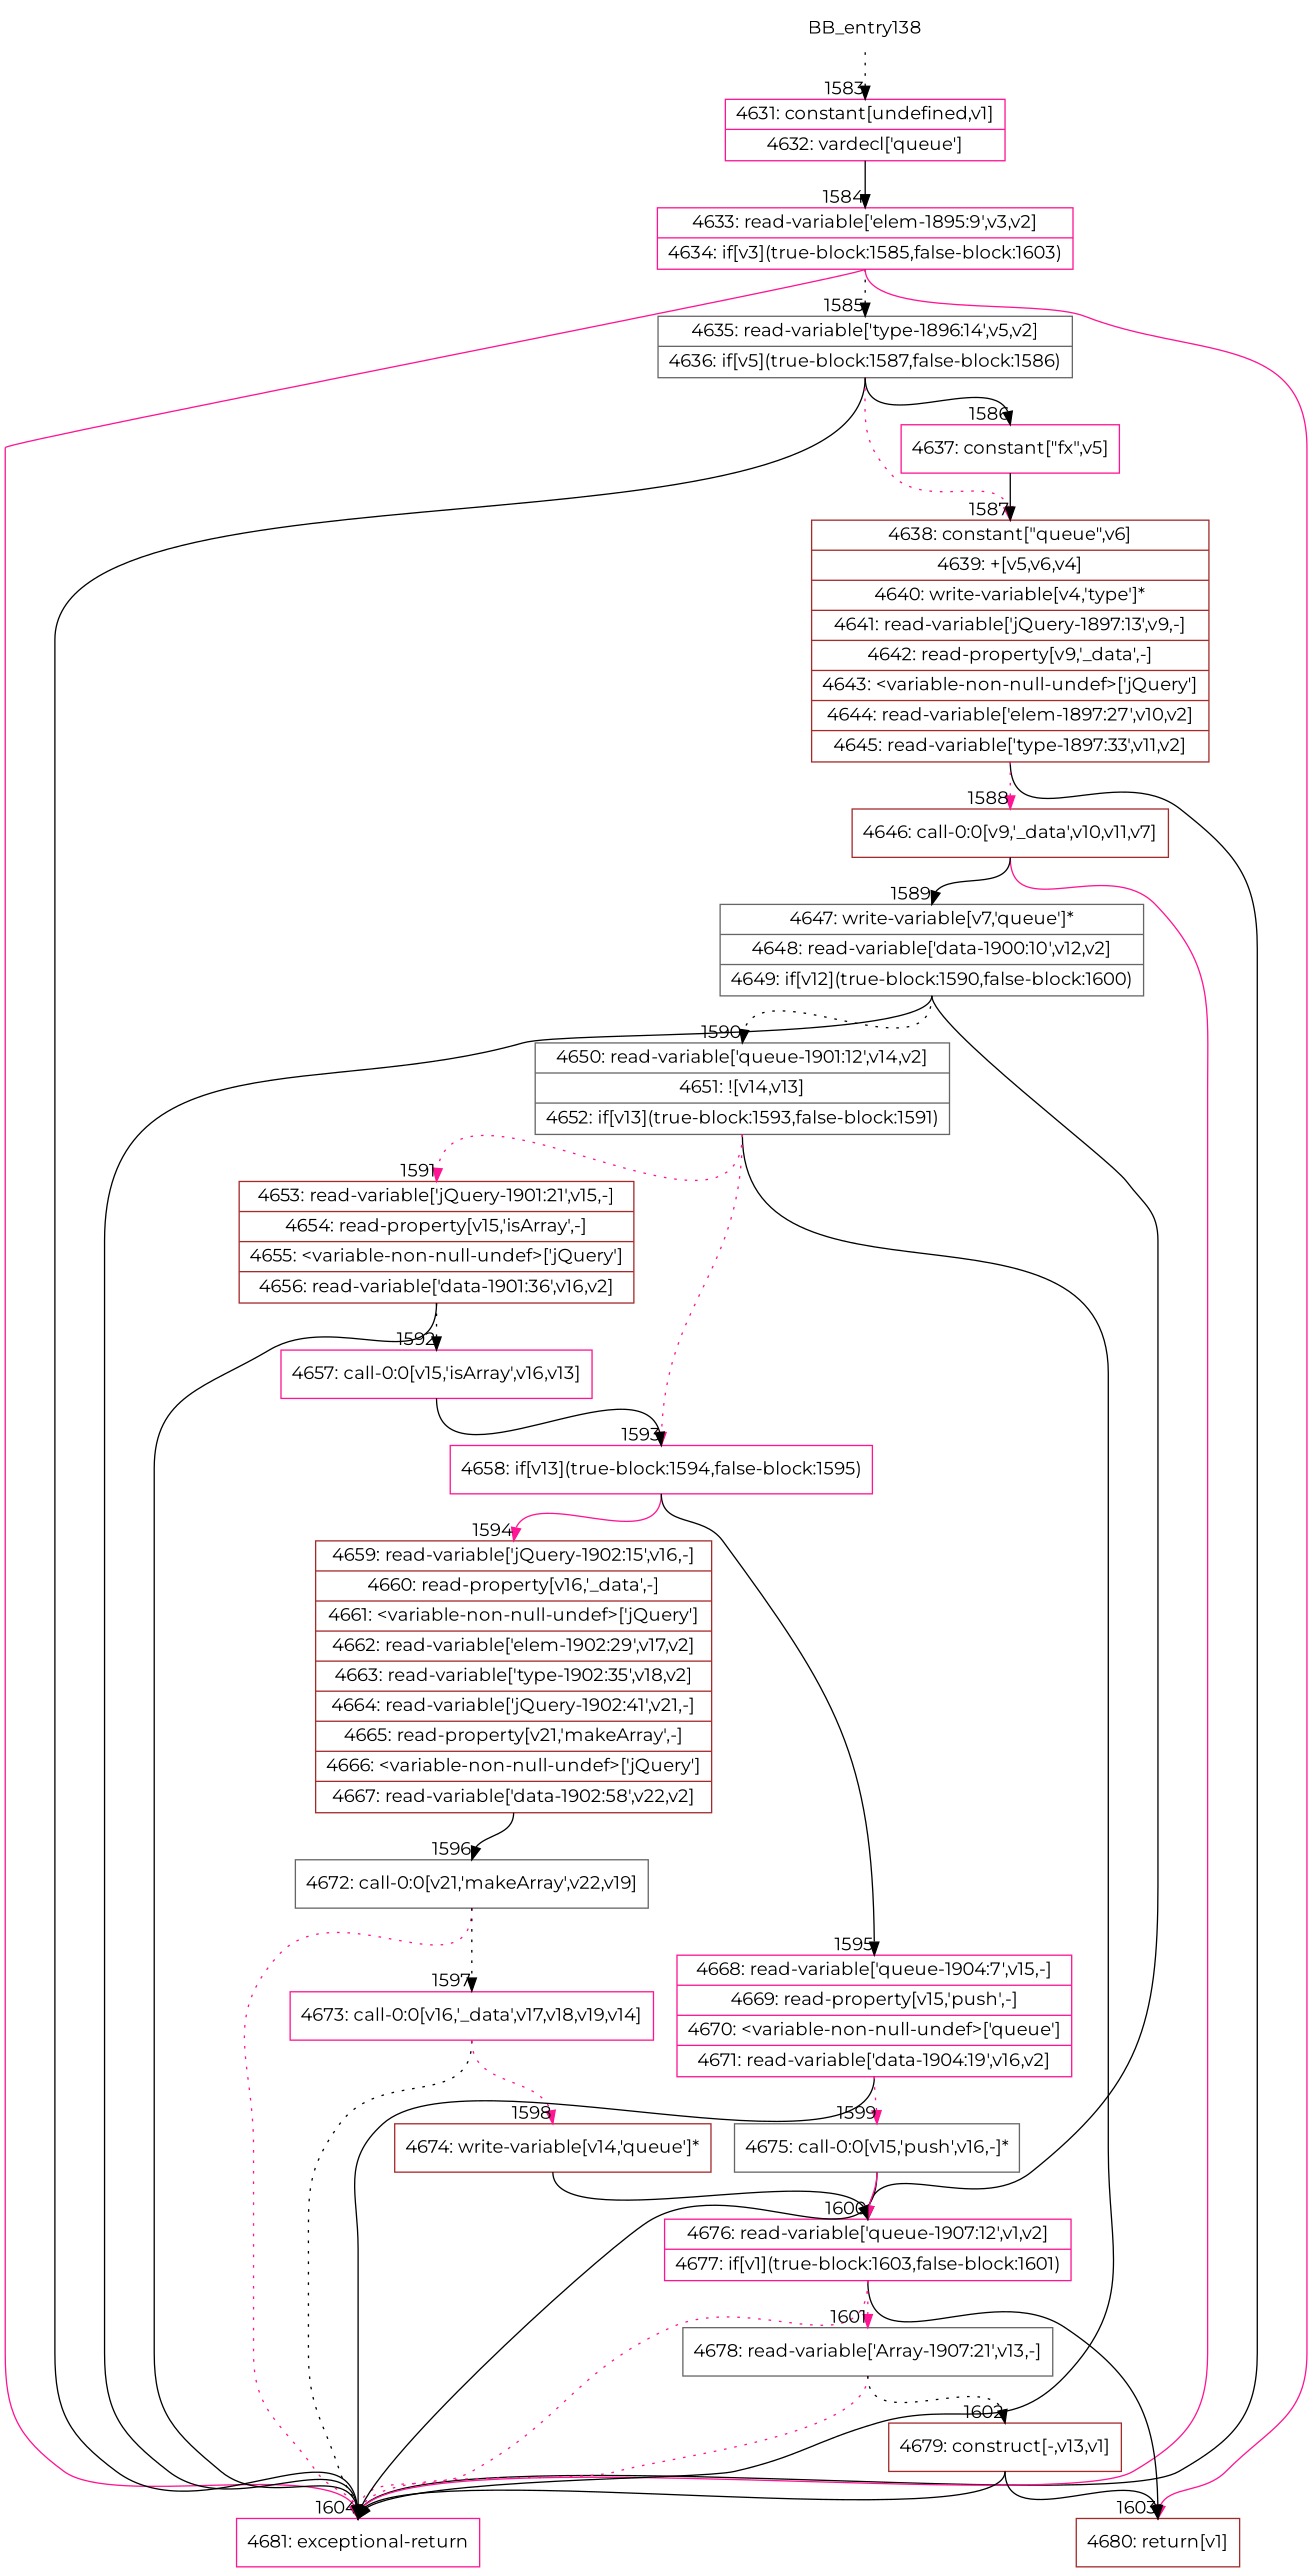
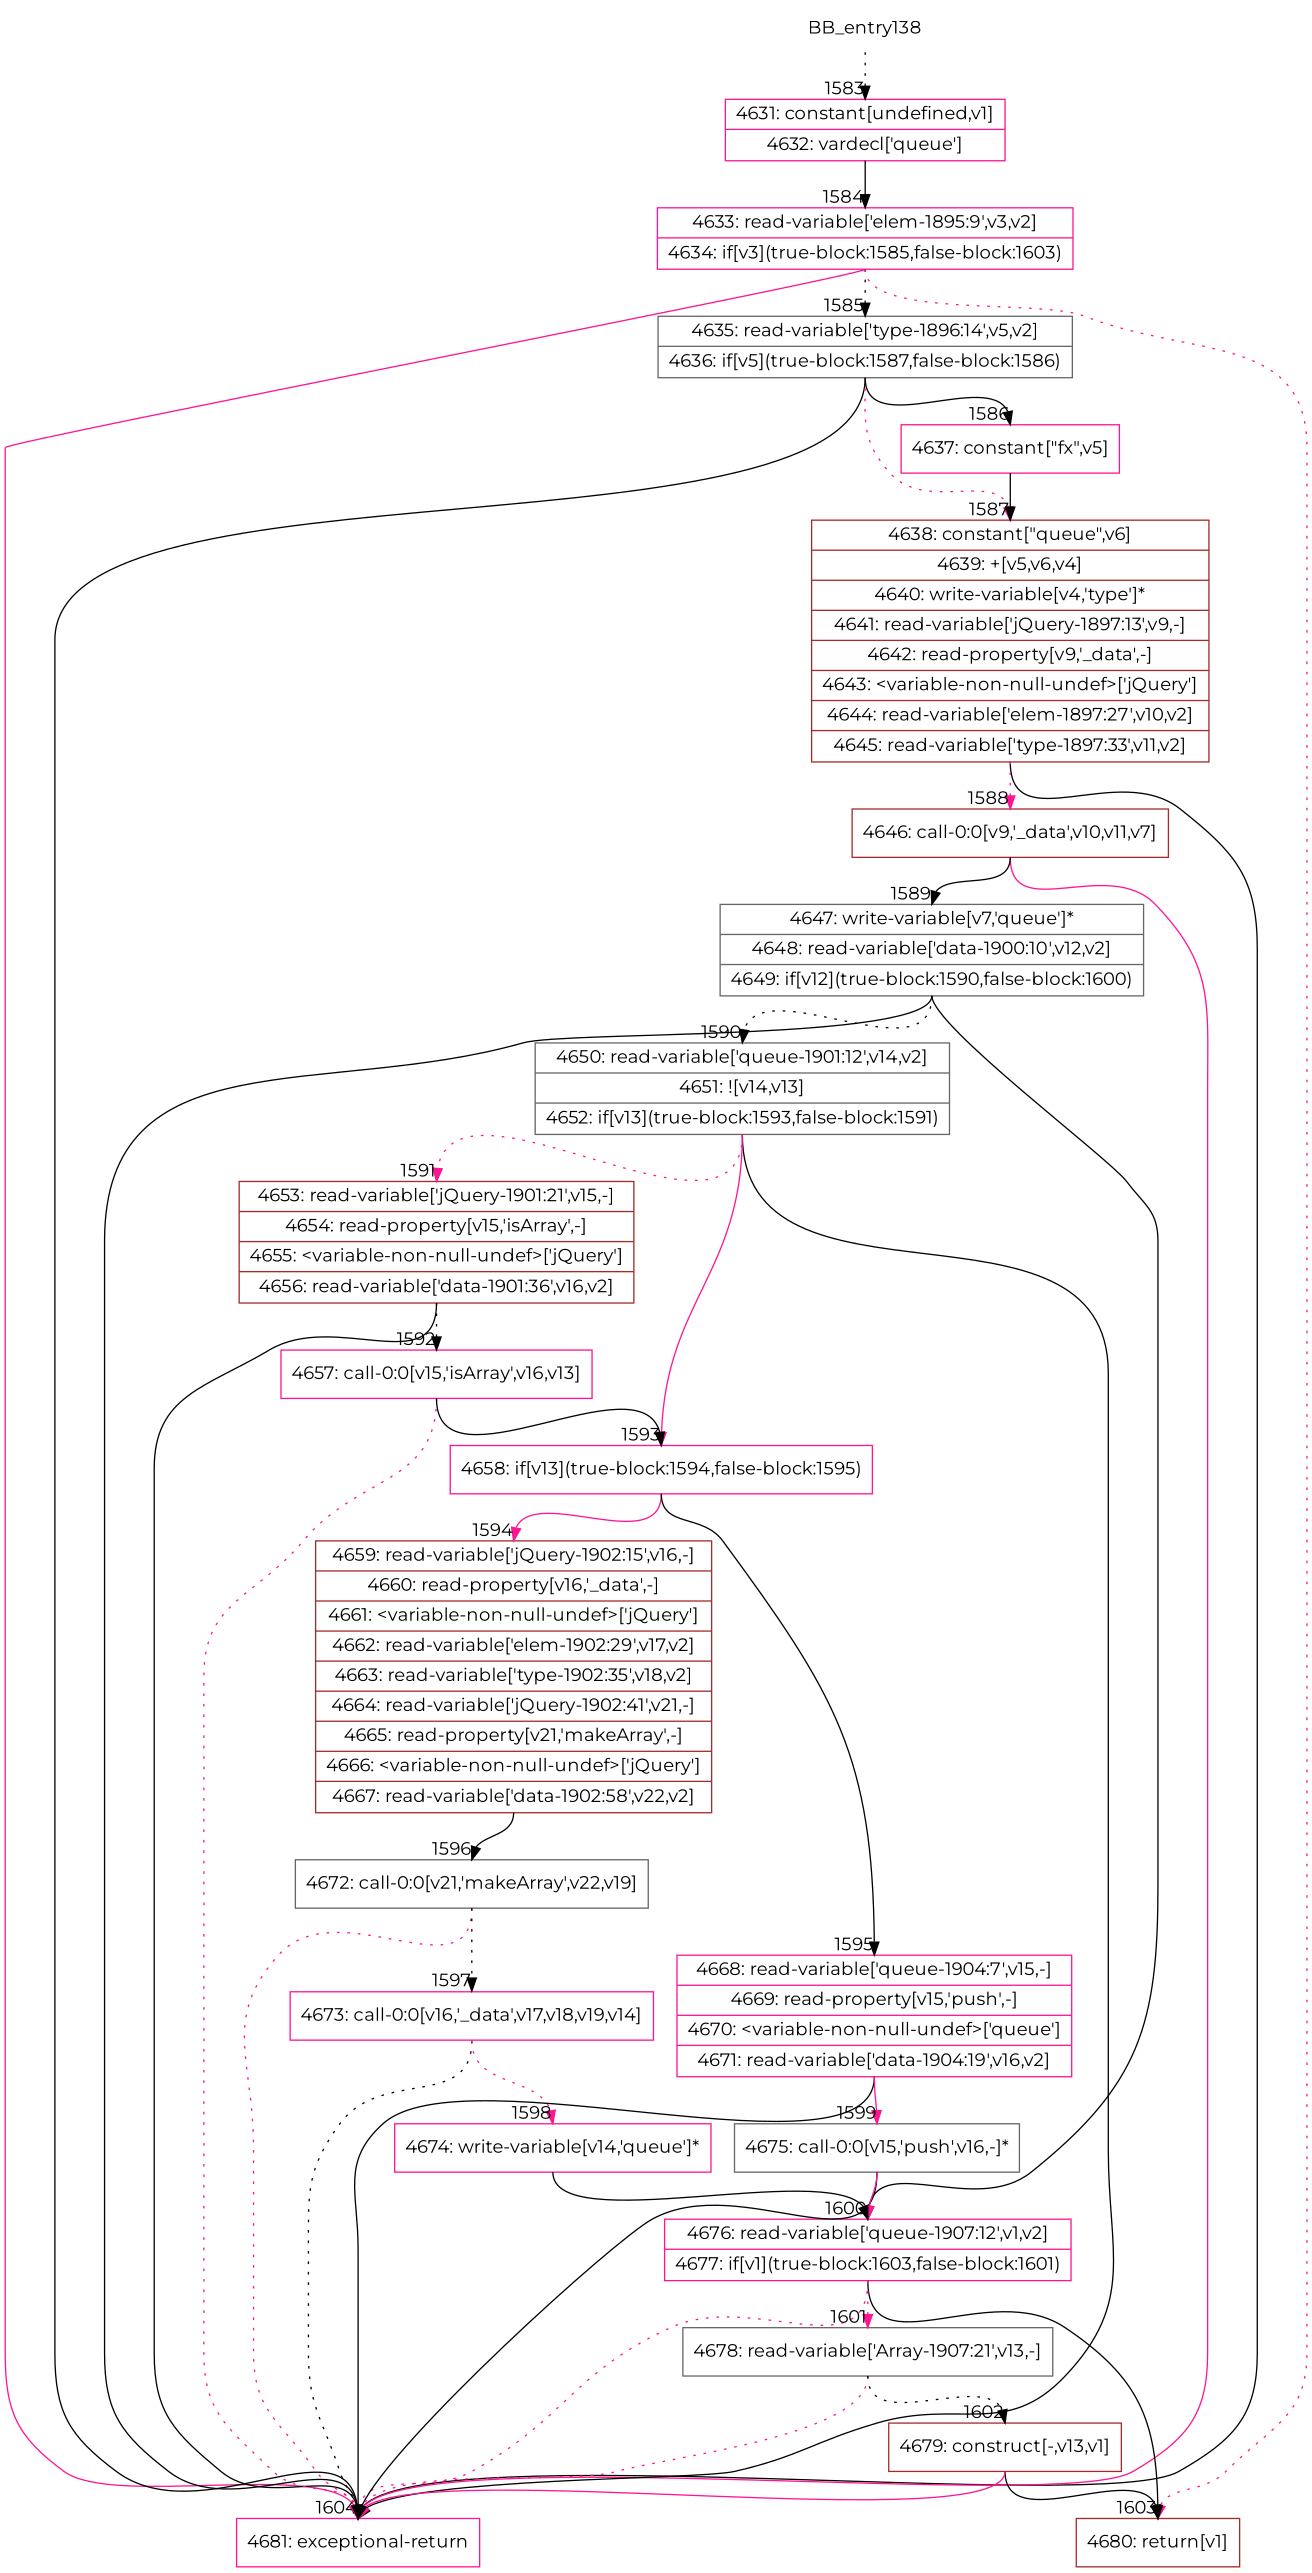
edge "4633: read-variable['elem-1895:9',v3,v2]" -> "4680: return[v1]": style solid -> dotted
edge "4650: read-variable['queue-1901:12',v14,v2]" -> "4658: if[v13](true-block:1594,false-block:1595)": style dotted -> solid
edge "4657: call-0:0[v15,'isArray',v16,v13]" -> "4681: exceptional-return": added
edge "4668: read-variable['queue-1904:7',v15,-]" -> "4675: call-0:0[v15,'push',v16,-]*": style dotted -> solid
node "4674: write-variable[v14,'queue']*": color brown -> deeppink
edge "4679: construct[-,v13,v1]" -> "4681: exceptional-return": color black -> deeppink
